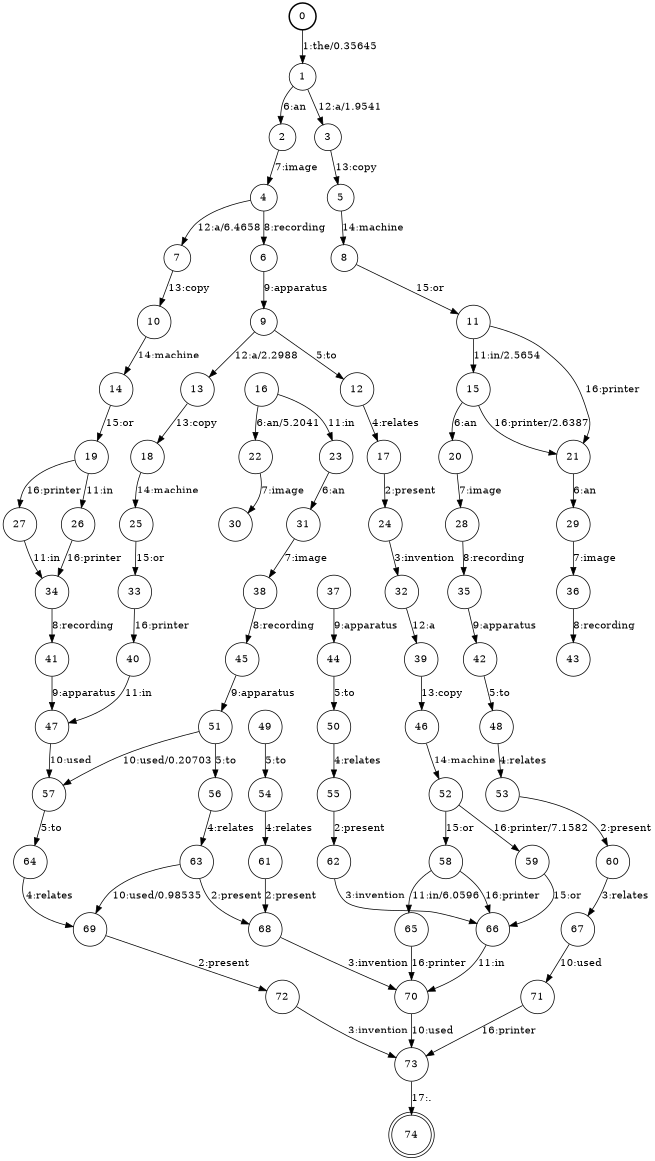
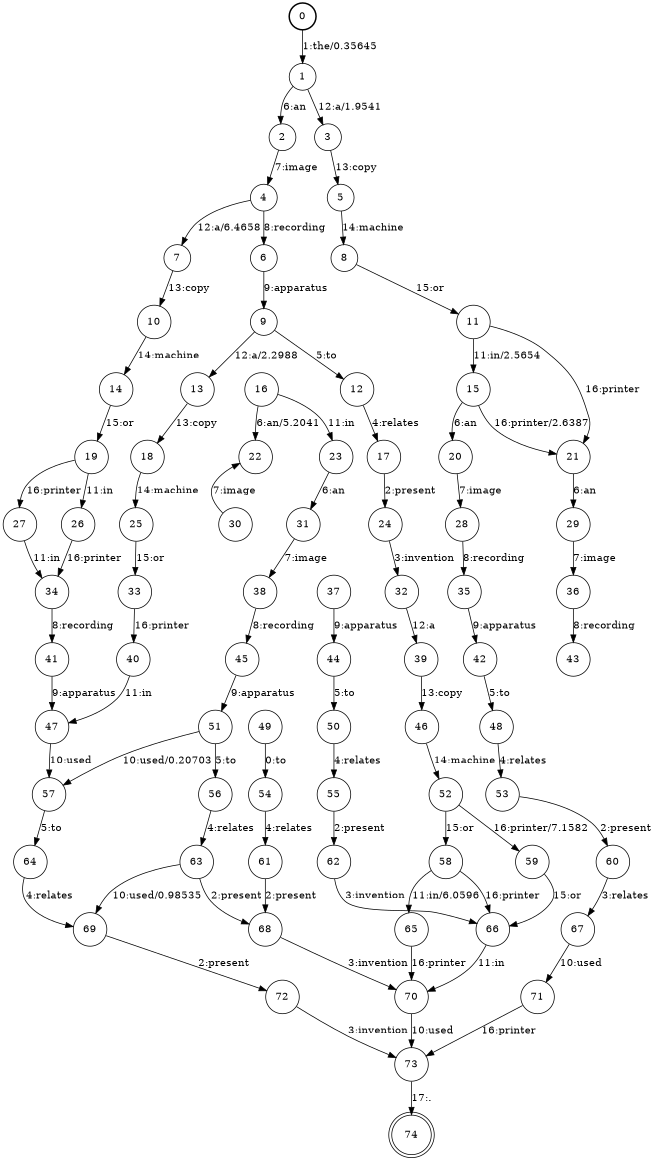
edge "22" -> "30": reversed
edge "49" -> "54": label "5:to" -> "0:to"
